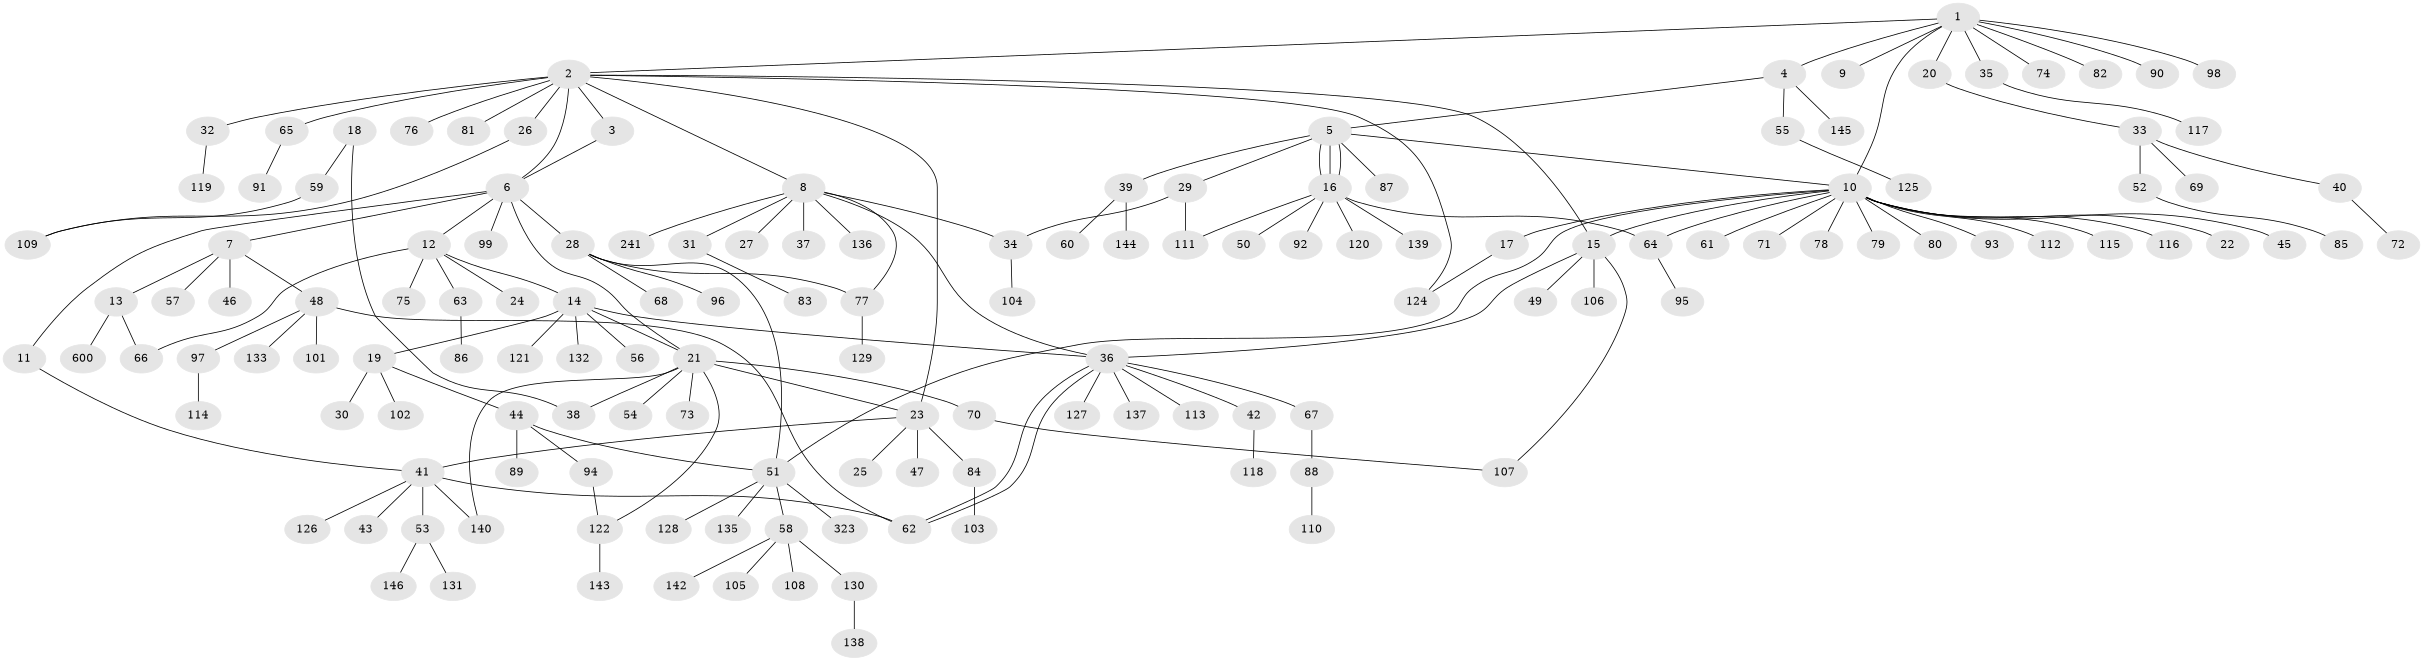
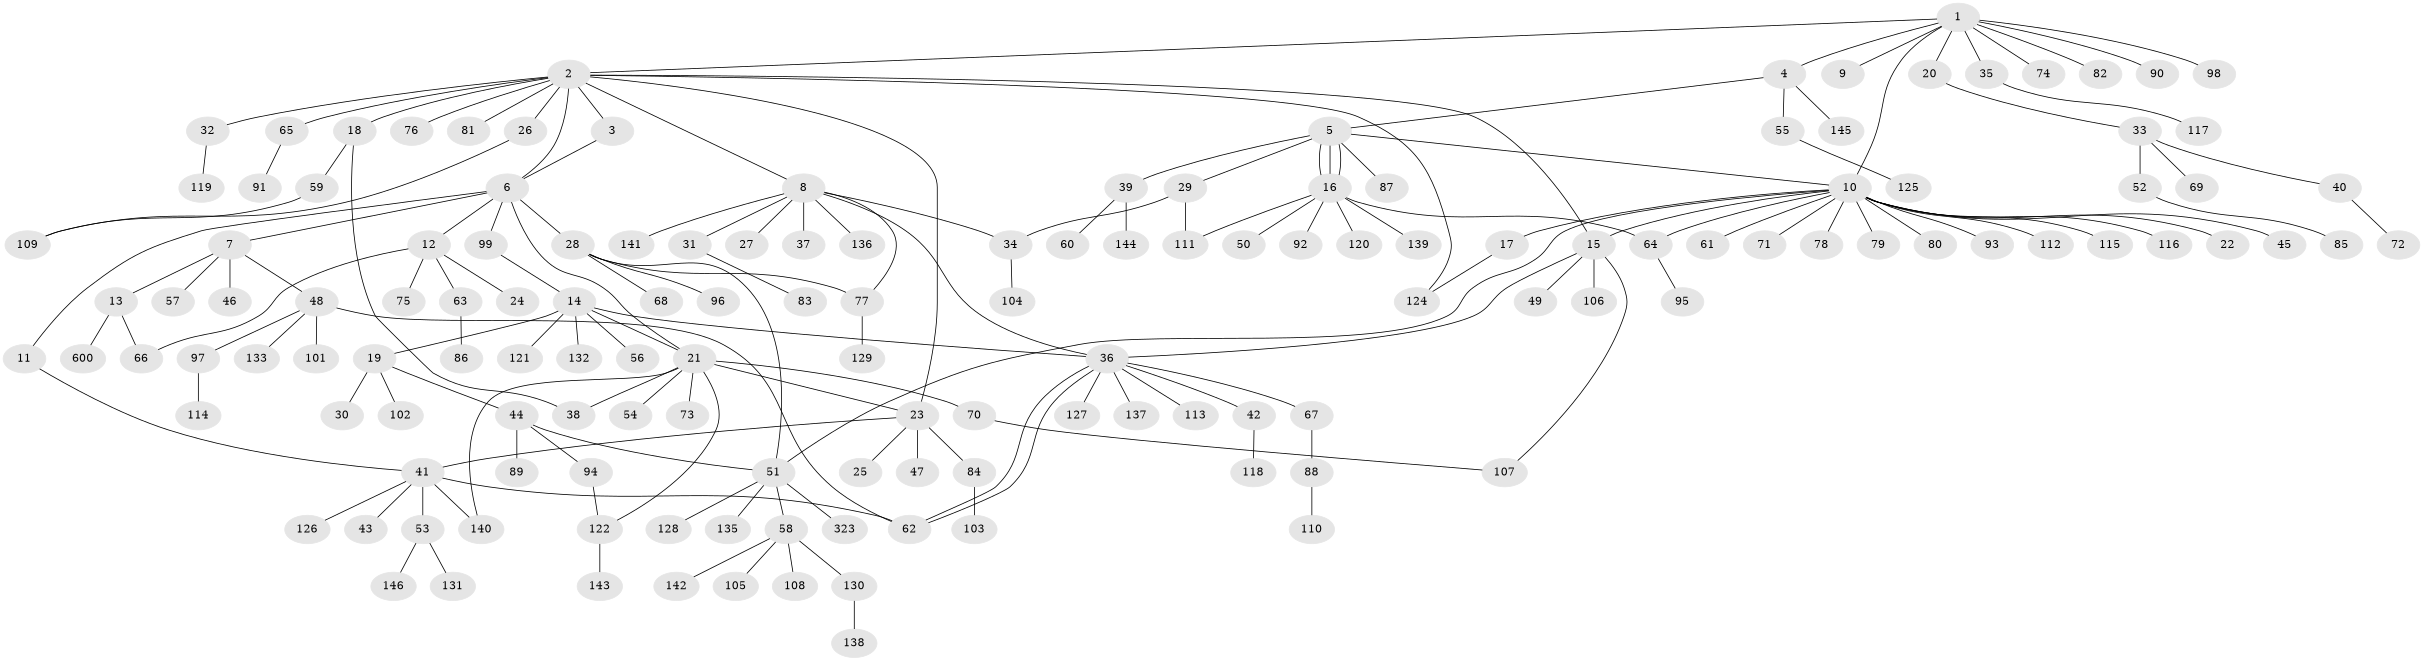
edge "2" -- "18": added
node "241": label "241" -> "141"
edge "12" -- "14": now "99" -- "14"
